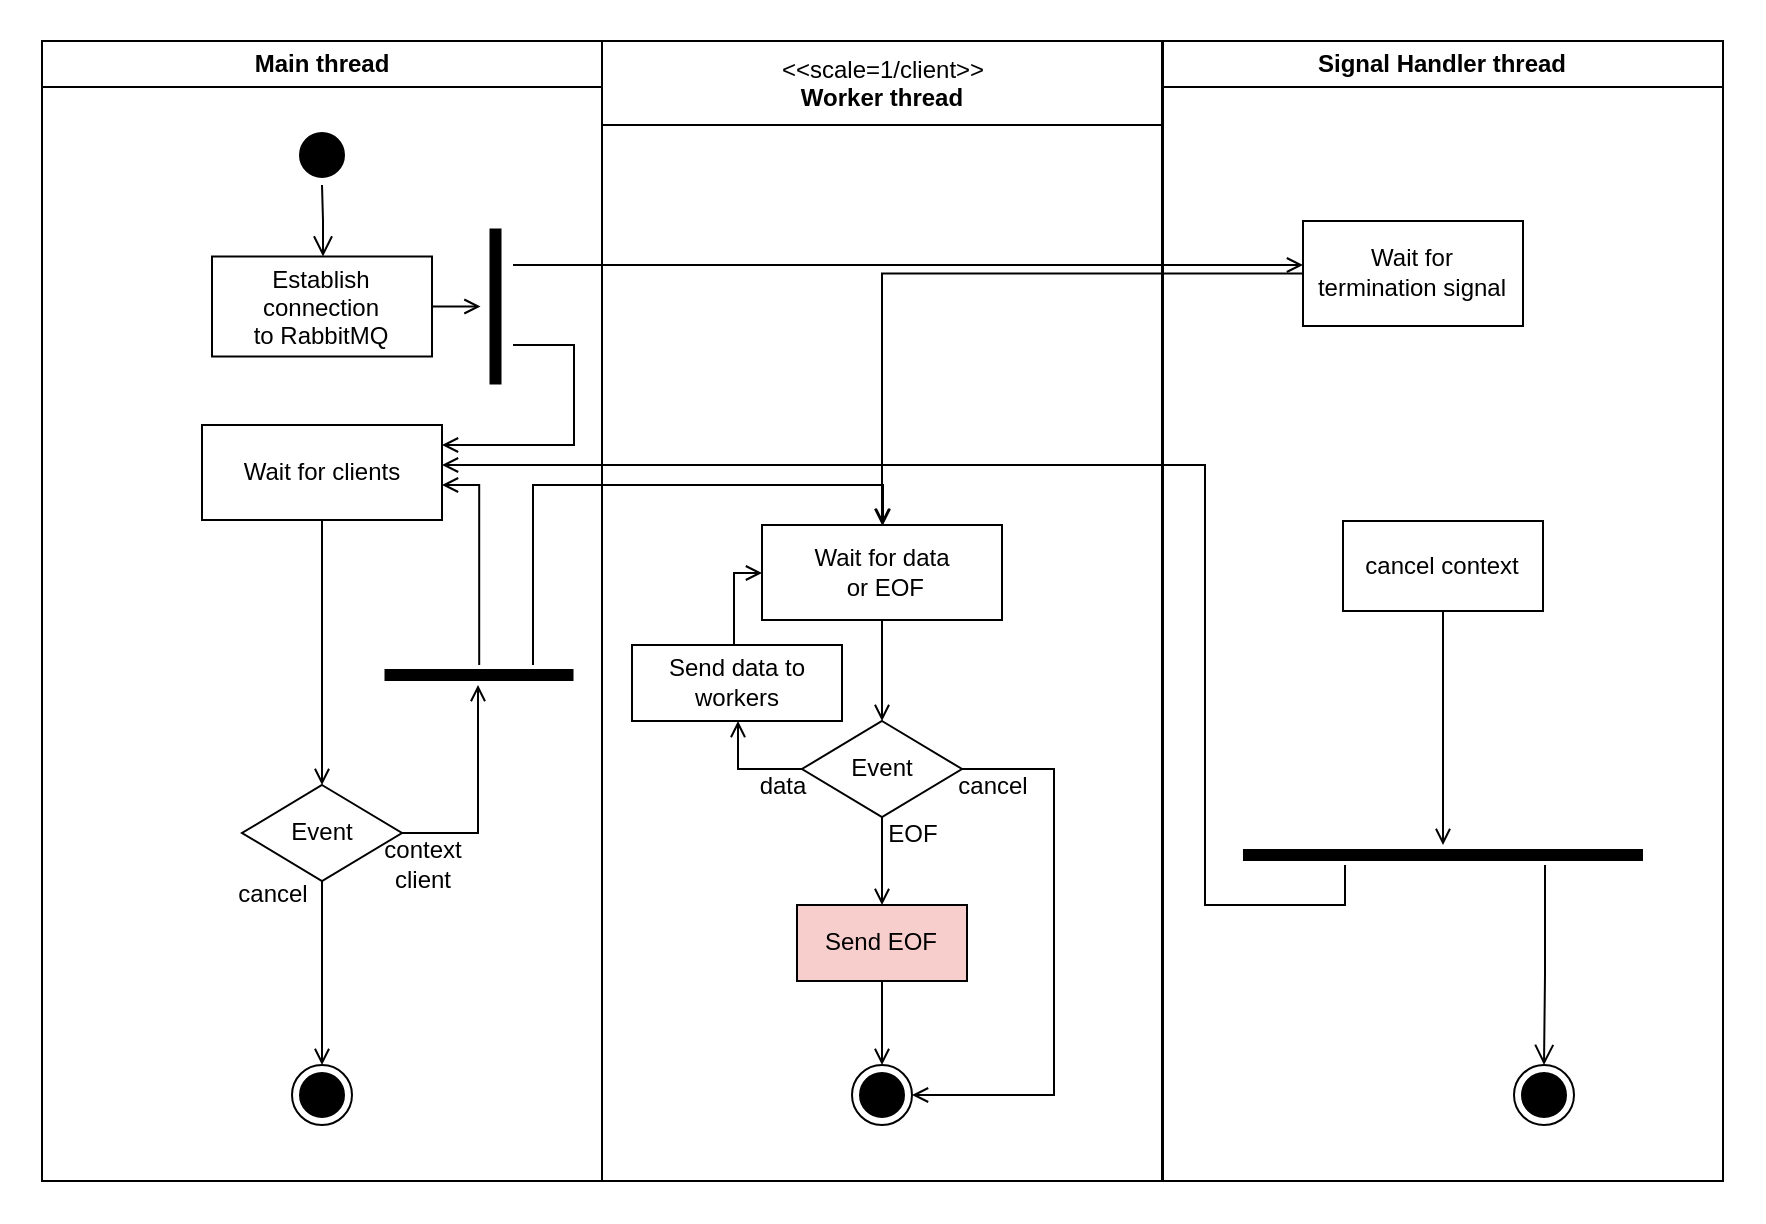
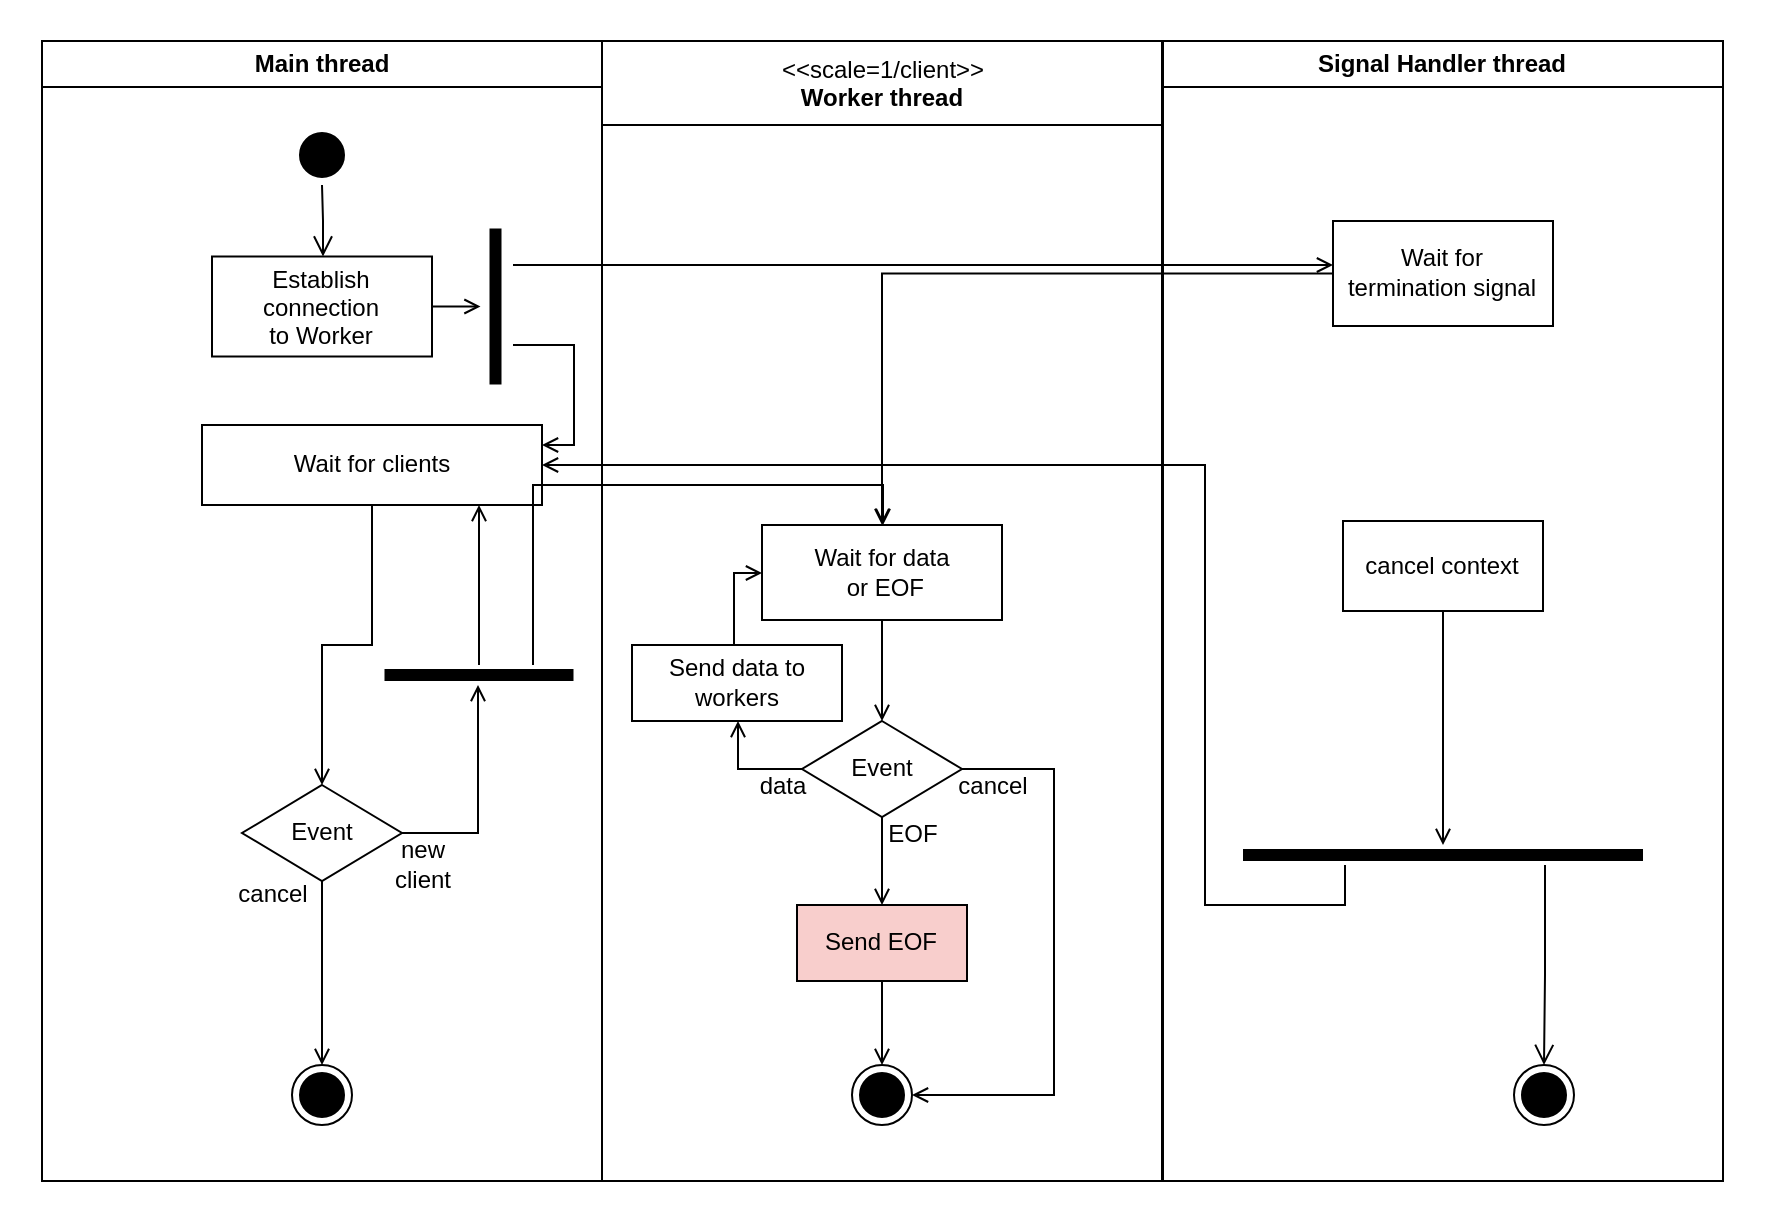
node "Wait for termination signal": moved (1413, 274) -> (1443, 274)
node "Establish connection to RabbitMQ": label "Establish connection to RabbitMQ" -> "Establish connection to Worker"
node "Wait for clients": size 240x95 -> 340x80
node "context client": label "context client" -> "new client"
